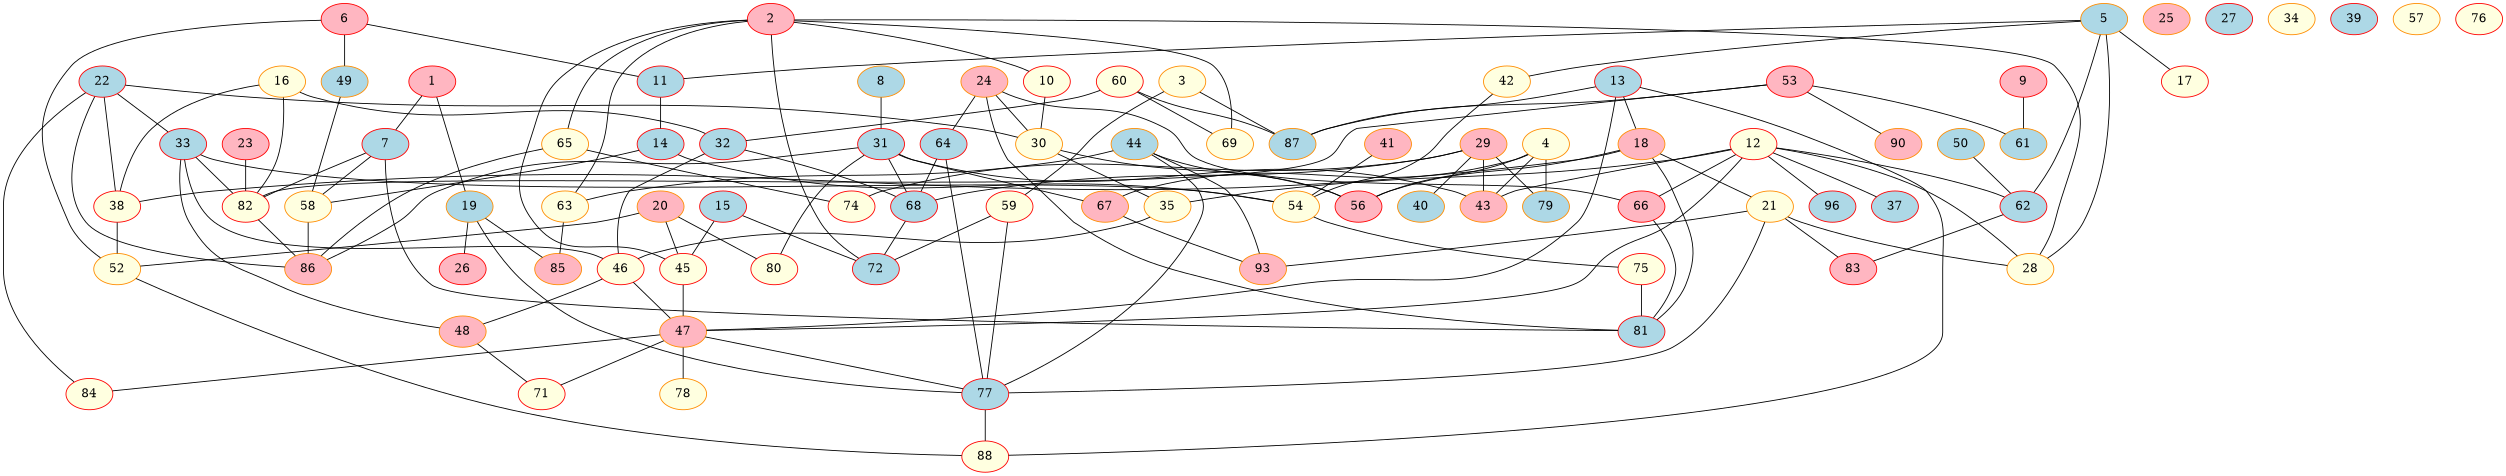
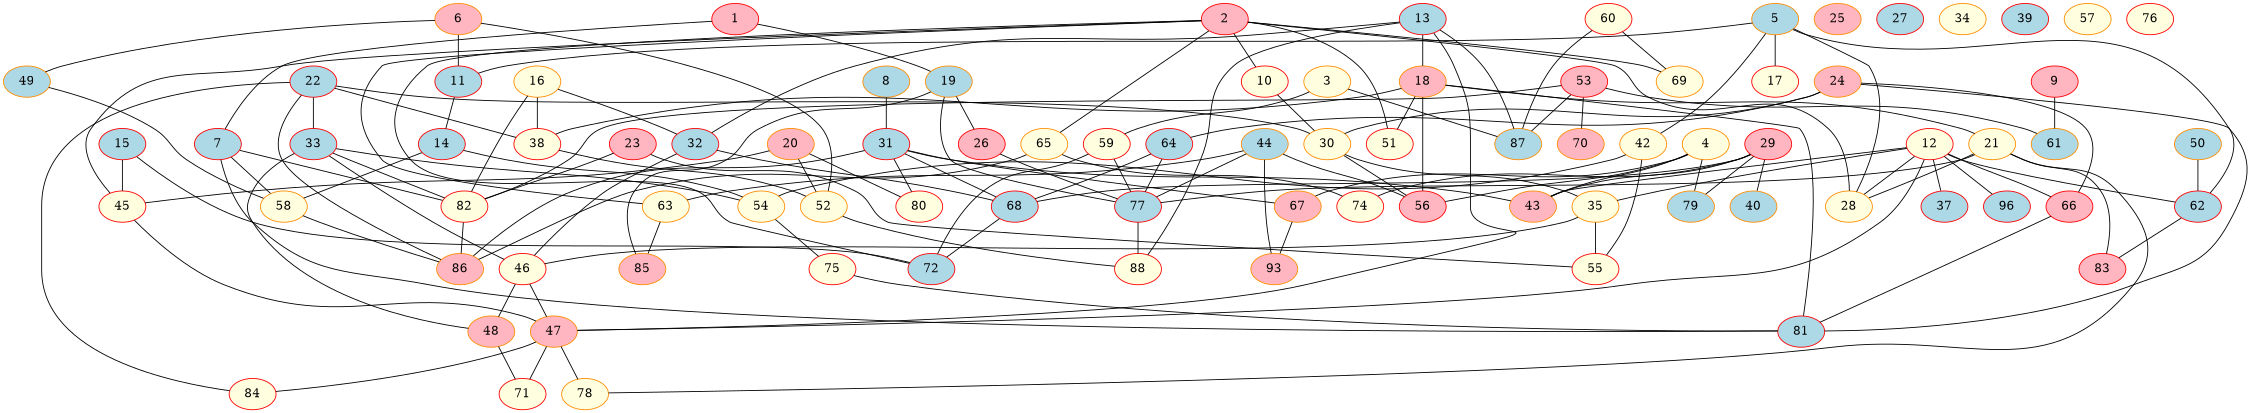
node "6": color red -> darkorange
edge "60" -- "32": now "13" -- "32"
node "41": removed
node "51": added
node "29": color darkorange -> red
node "90": label "90" -> "70"
edge "21" -- "93": now "21" -- "78"
node "55": added
edge "47" -- "77": now "26" -- "77"
